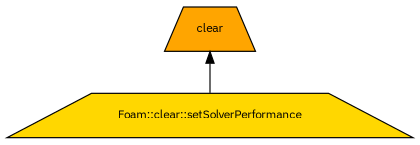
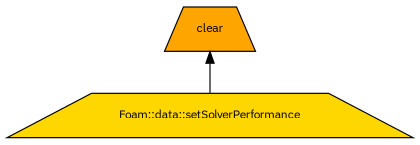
node "Foam::clear::setSolverPerformance": label "Foam::clear::setSolverPerformance" -> "Foam::data::setSolverPerformance"
